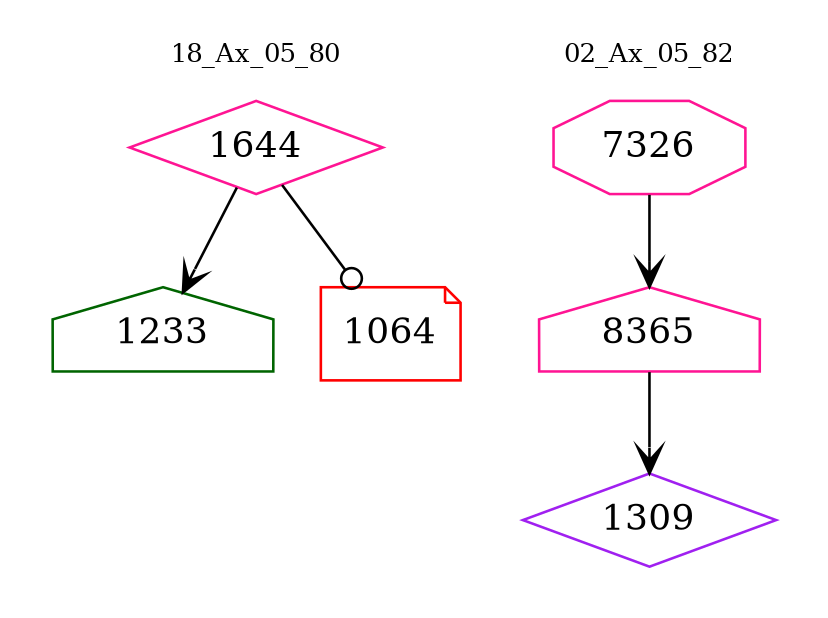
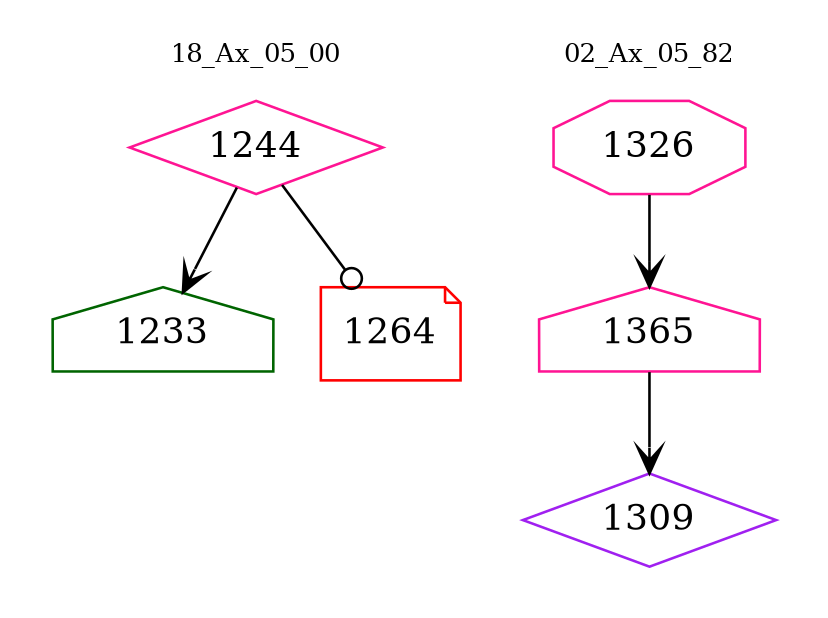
cluster "18_Ax_05_80": label "18_Ax_05_80" -> "18_Ax_05_00"
node "1644": label "1644" -> "1244"
node "7326": label "7326" -> "1326"
node "1064": label "1064" -> "1264"
node "8365": label "8365" -> "1365"
